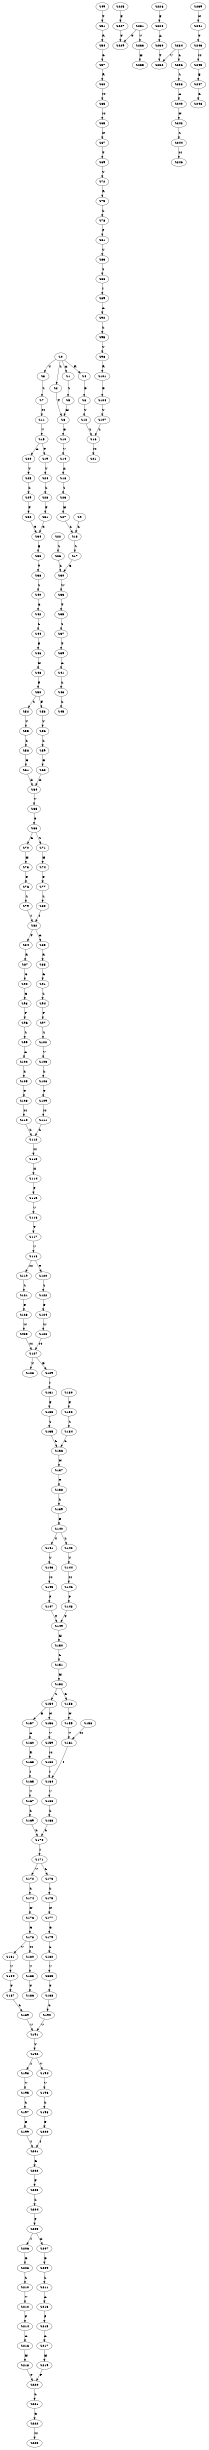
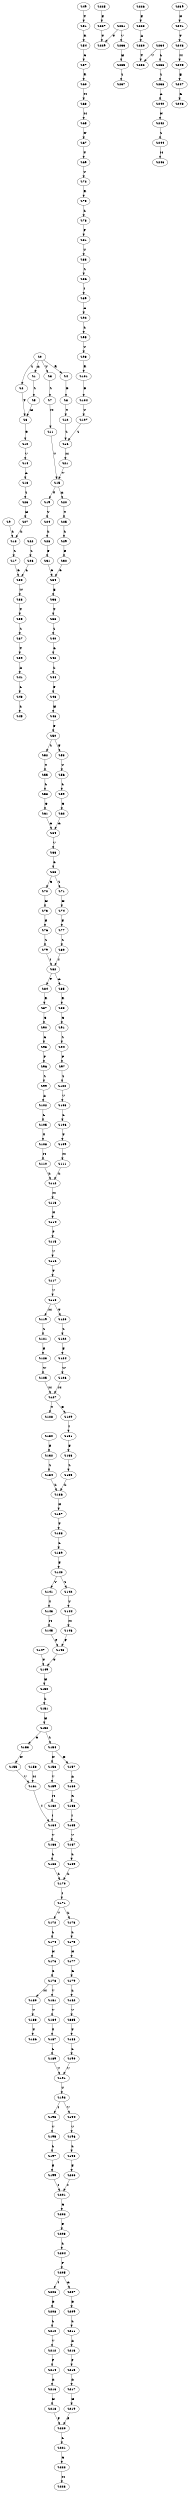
node "S237": added
edge "S21" -> "S15": added, label "V"
node "S425": label "S425" -> "S125"
edge "S145" -> "S147": now "S145" -> "S148"
